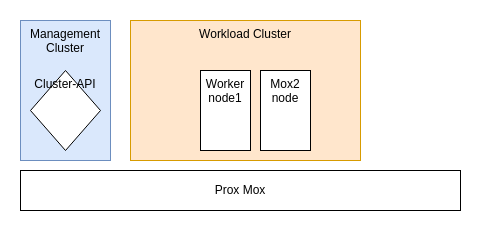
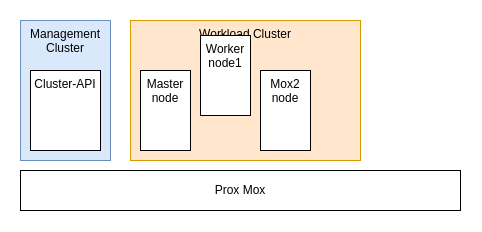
node "Cluster-API": shape diamond -> rectangle
node "Master node": added
node "Worker node1": moved (226, 111) -> (226, 76)
